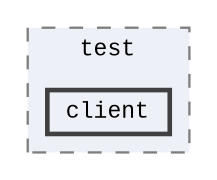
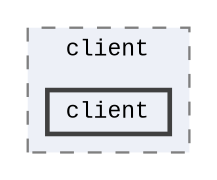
cluster "test": label "test" -> "client"
